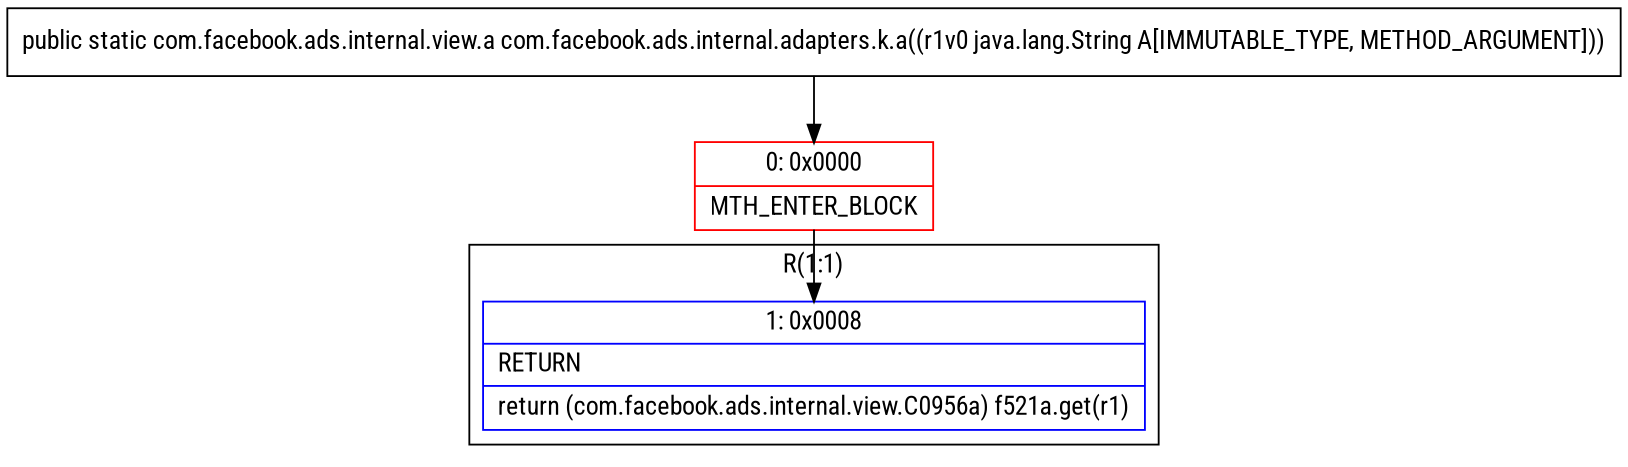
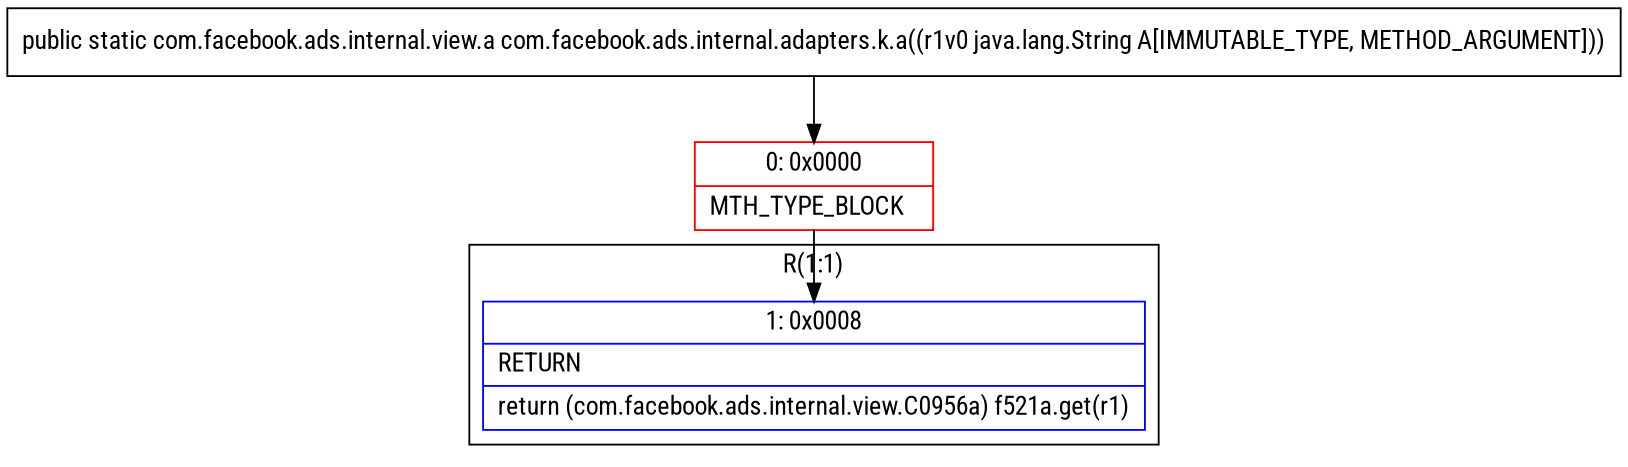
node "0: 0x0000": text "MTH_ENTER_BLOCK" -> "MTH_TYPE_BLOCK"
